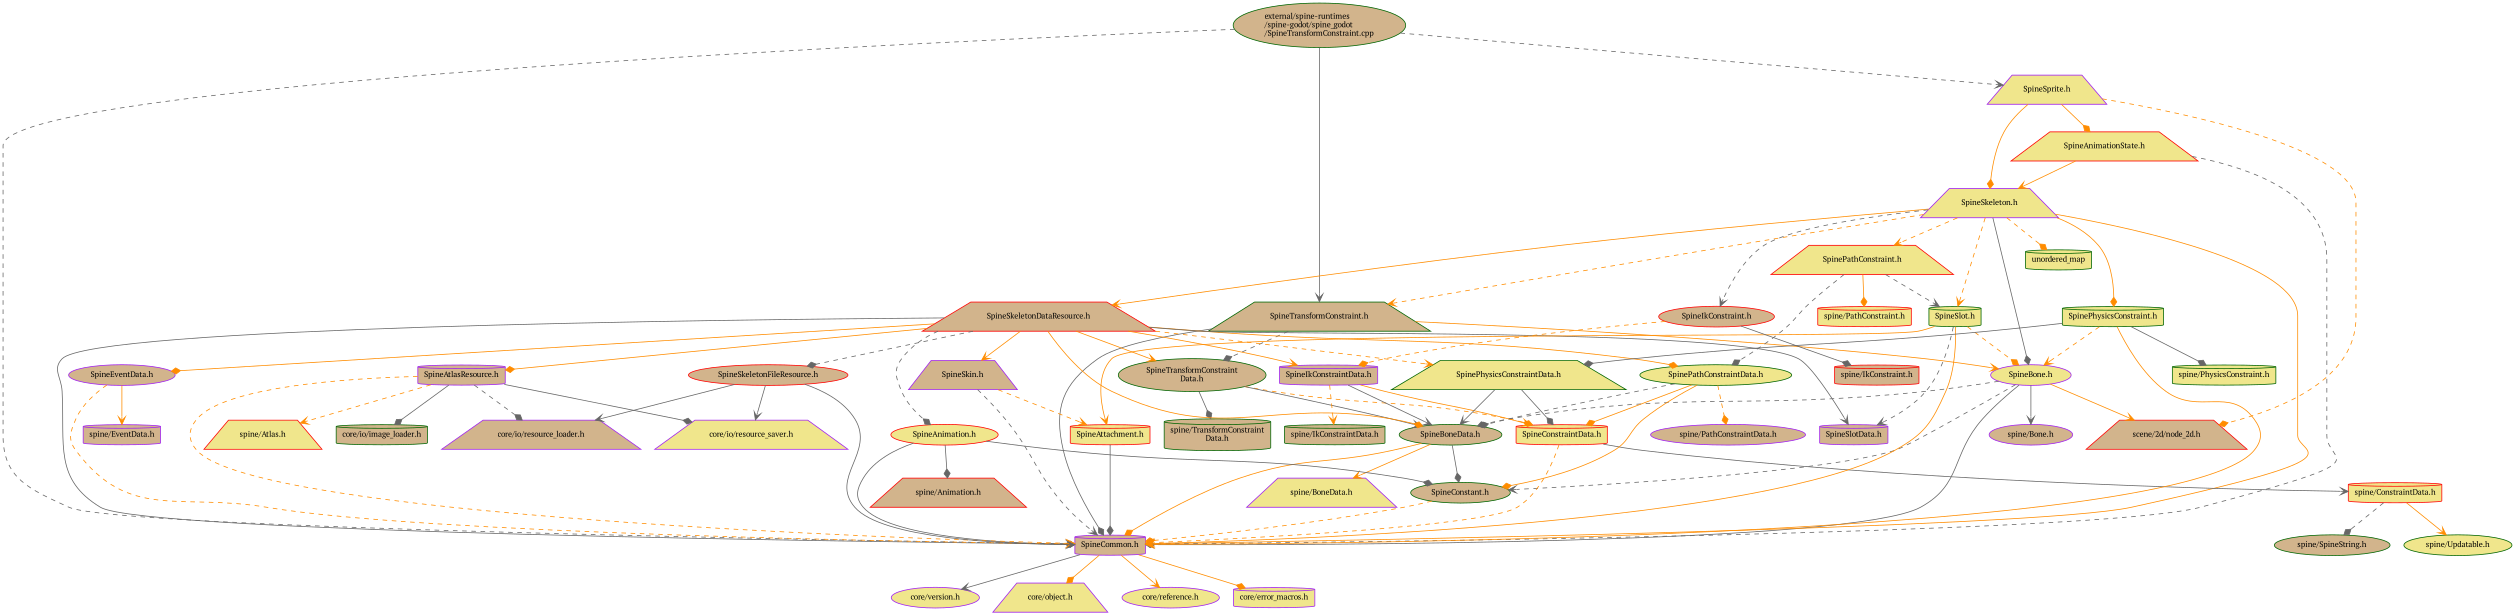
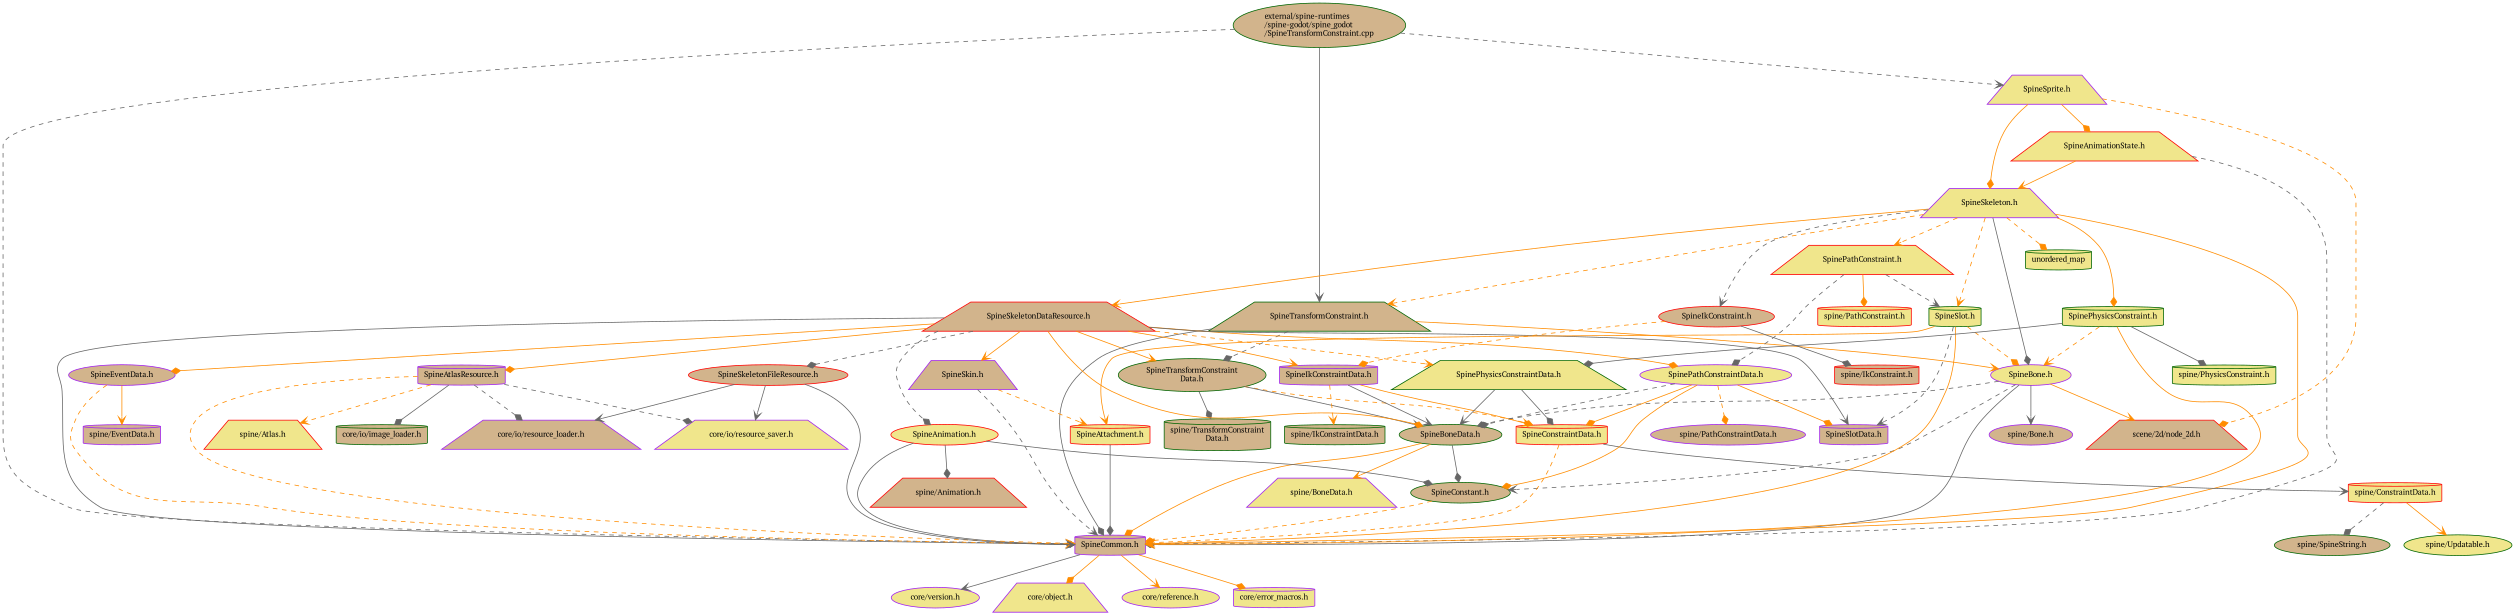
node "SpinePathConstraintData.h": color darkgreen -> purple
edge "SpineAtlasResource.h" -> "core/io/resource_saver.h": style solid -> dashed
edge "SpinePathConstraintData.h" -> "SpineSlotData.h": added
